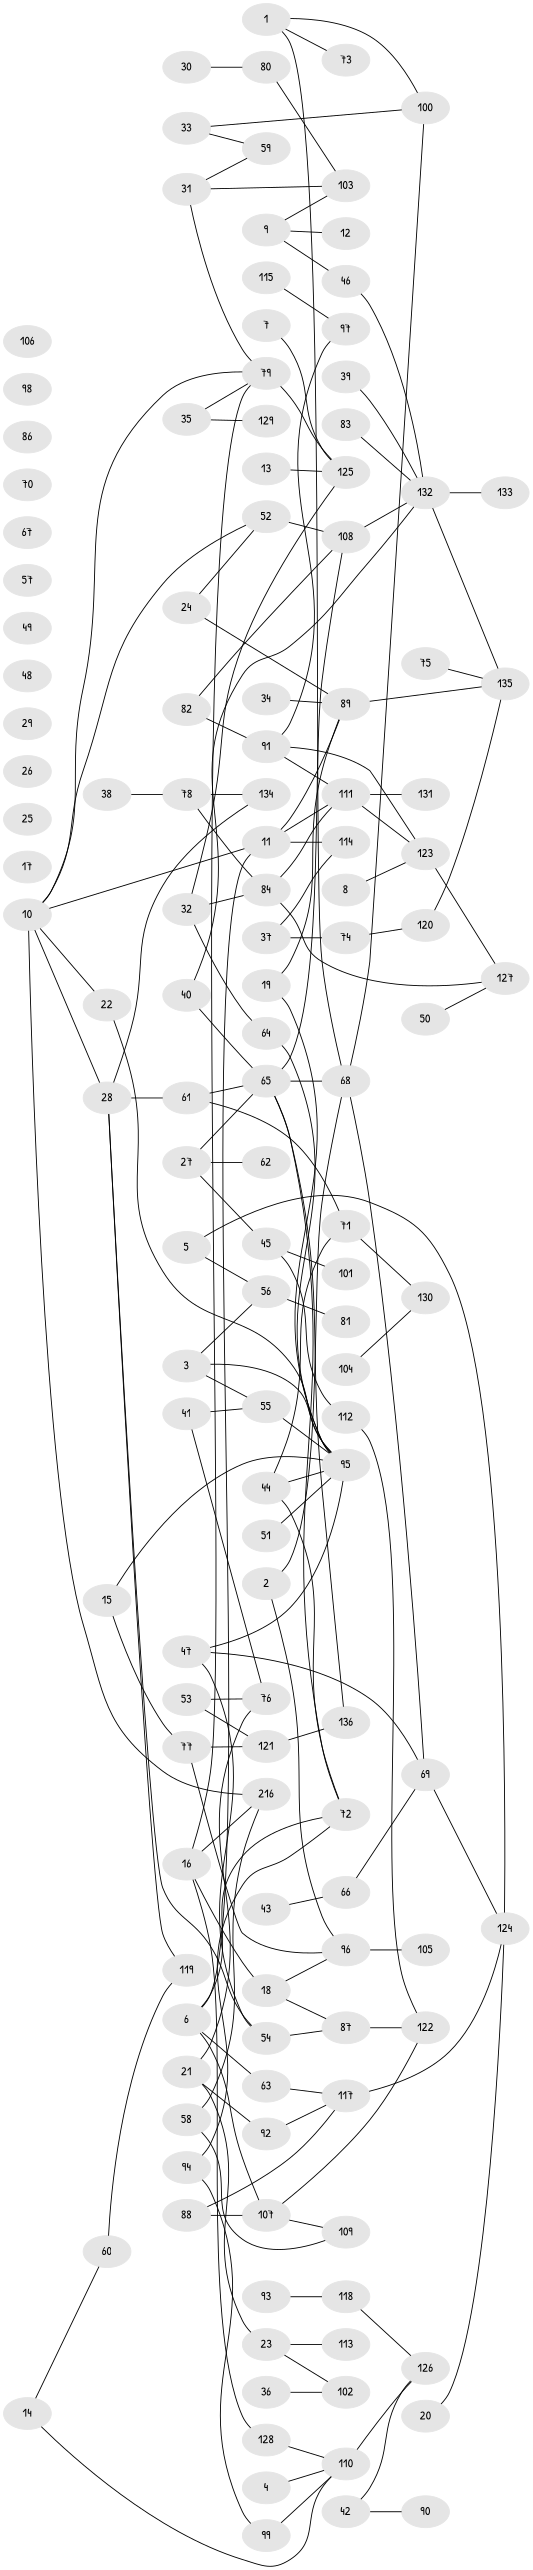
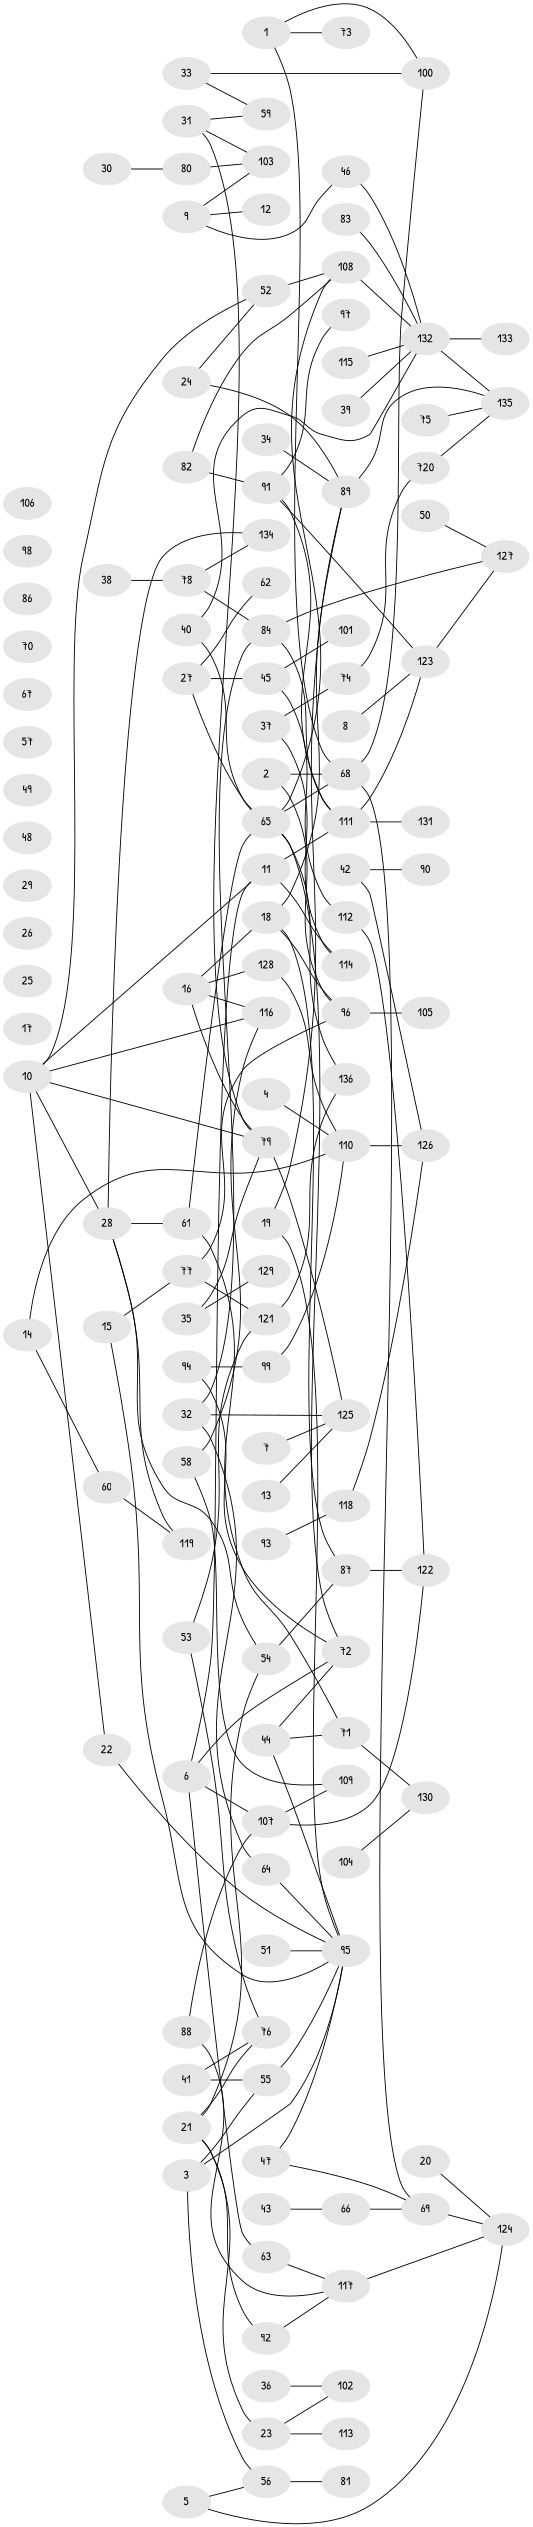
edge "115" -- "97": now "115" -- "132"
edge "89" -- "11": now "89" -- "18"
node "120": label "120" -> "720"
node "216": label "216" -> "116"
edge "47" -- "54": now "21" -- "54"
